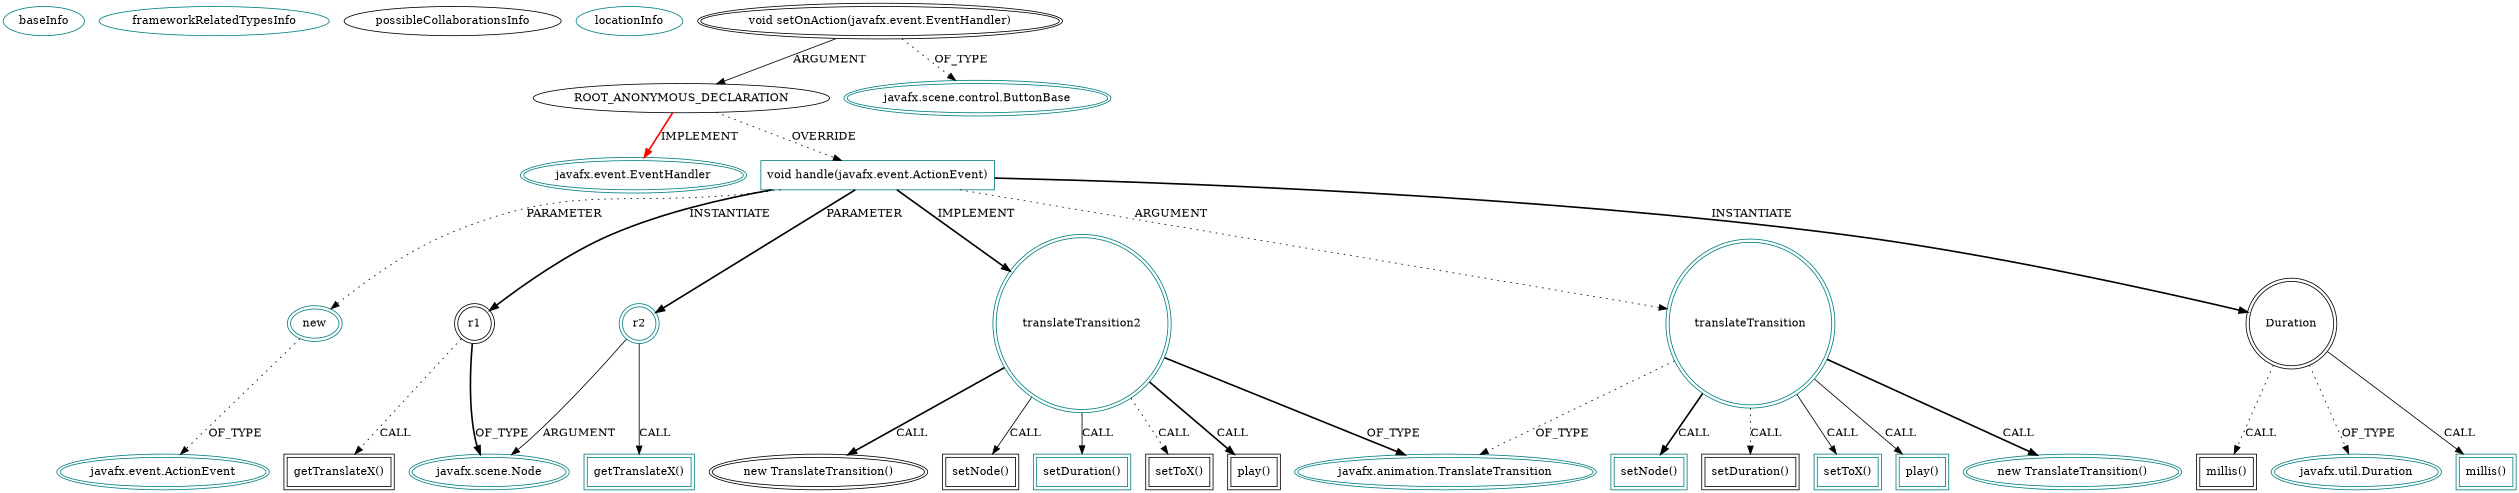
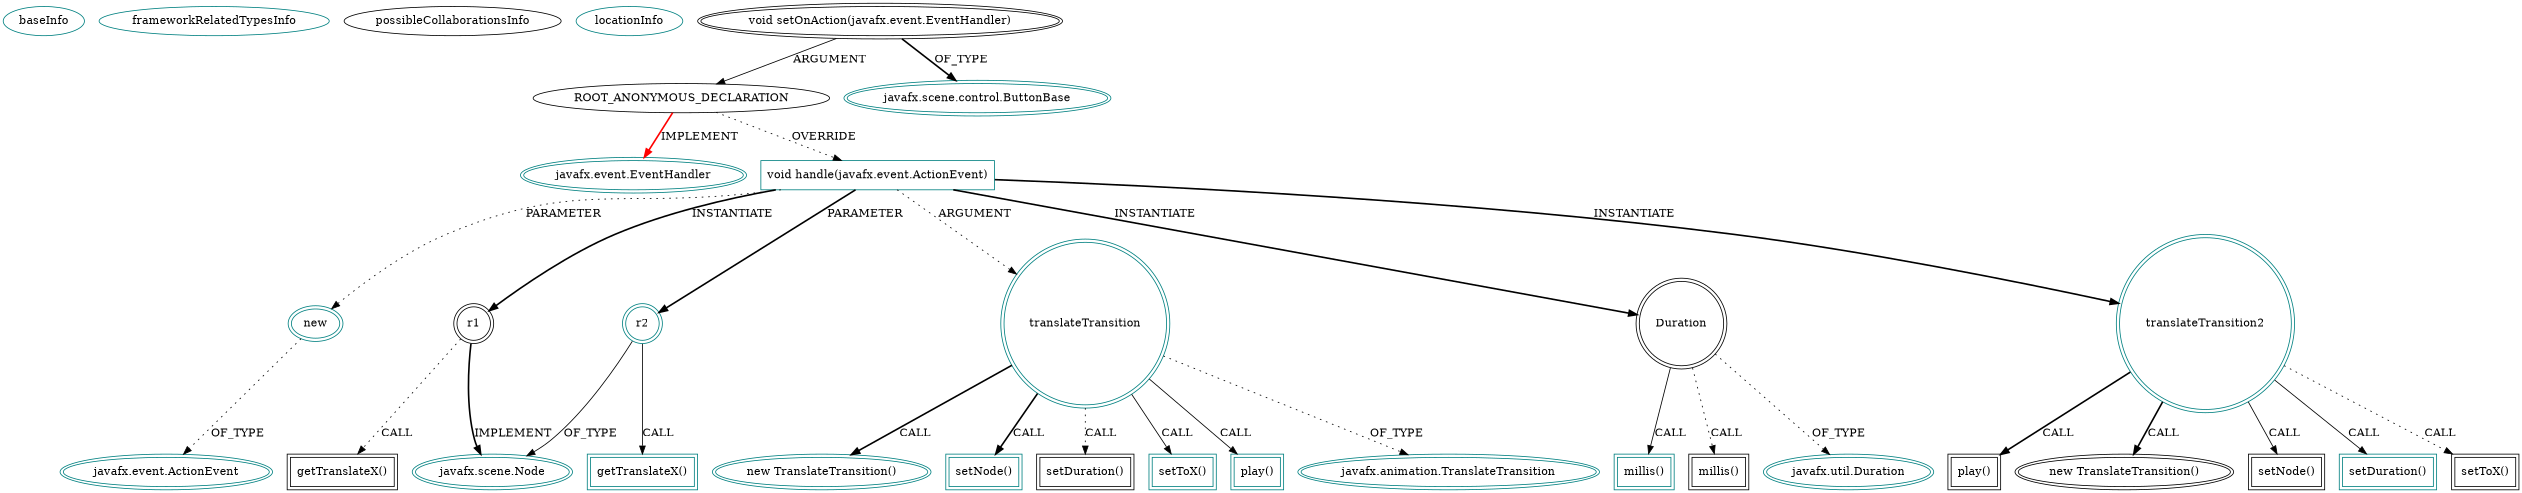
edge "void setOnAction(javafx.event.EventHandler)" -> "javafx.scene.control.ButtonBase": style dotted -> bold
edge "void handle(javafx.event.ActionEvent)" -> "translateTransition2": label "IMPLEMENT" -> "INSTANTIATE"
edge "translateTransition2" -> "javafx.animation.TranslateTransition": removed, label "OF_TYPE"
edge "r1" -> "javafx.scene.Node": label "OF_TYPE" -> "IMPLEMENT"
edge "r2" -> "javafx.scene.Node": label "ARGUMENT" -> "OF_TYPE"
